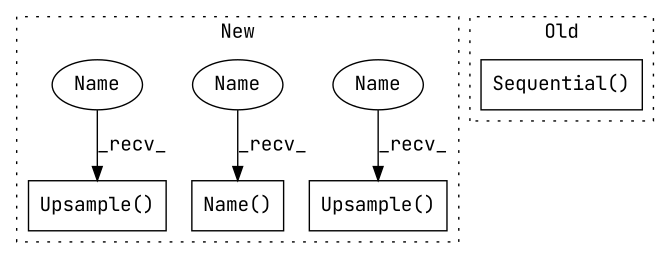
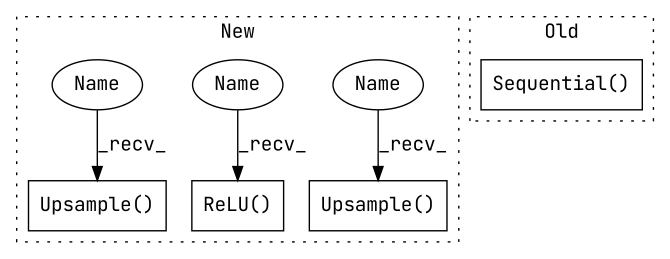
node "Name()": label "Name()" -> "ReLU()"
